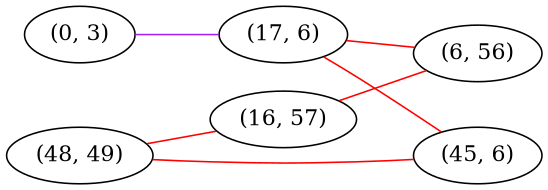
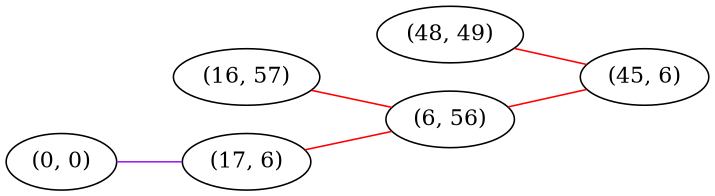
node "(0, 3)": label "(0, 3)" -> "(0, 0)"
edge "(17, 6)" -- "(45, 6)": now "(6, 56)" -- "(45, 6)"
edge "(16, 57)" -- "(48, 49)": removed
